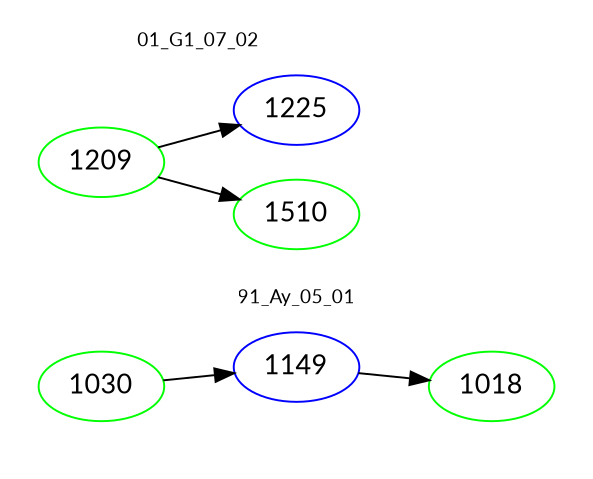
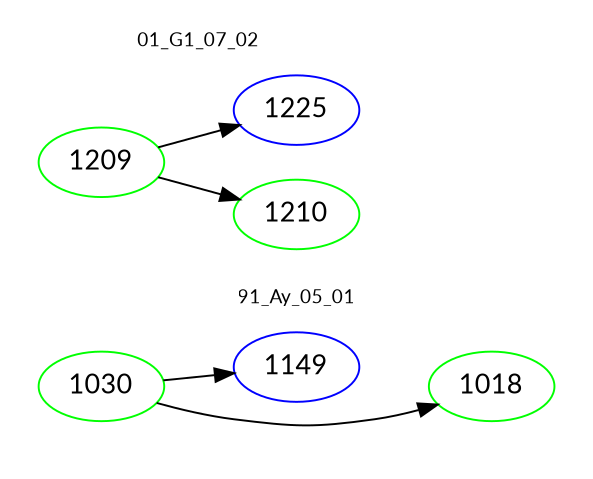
node "1510": label "1510" -> "1210"
edge "1149" -> "1018": now "1030" -> "1018"
